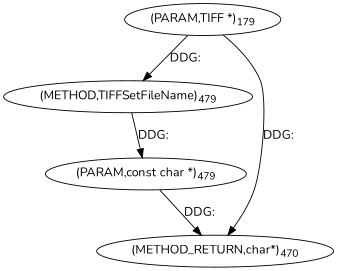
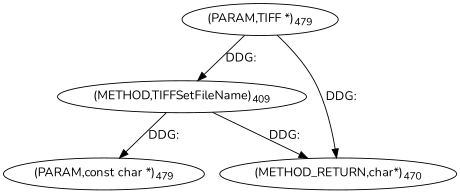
node "(PARAM,TIFF *)": text "179" -> "479"
node "(METHOD,TIFFSetFileName)": text "479" -> "409"
edge "(PARAM,const char *)" -> "(METHOD_RETURN,char*)": now "(METHOD,TIFFSetFileName)" -> "(METHOD_RETURN,char*)"
